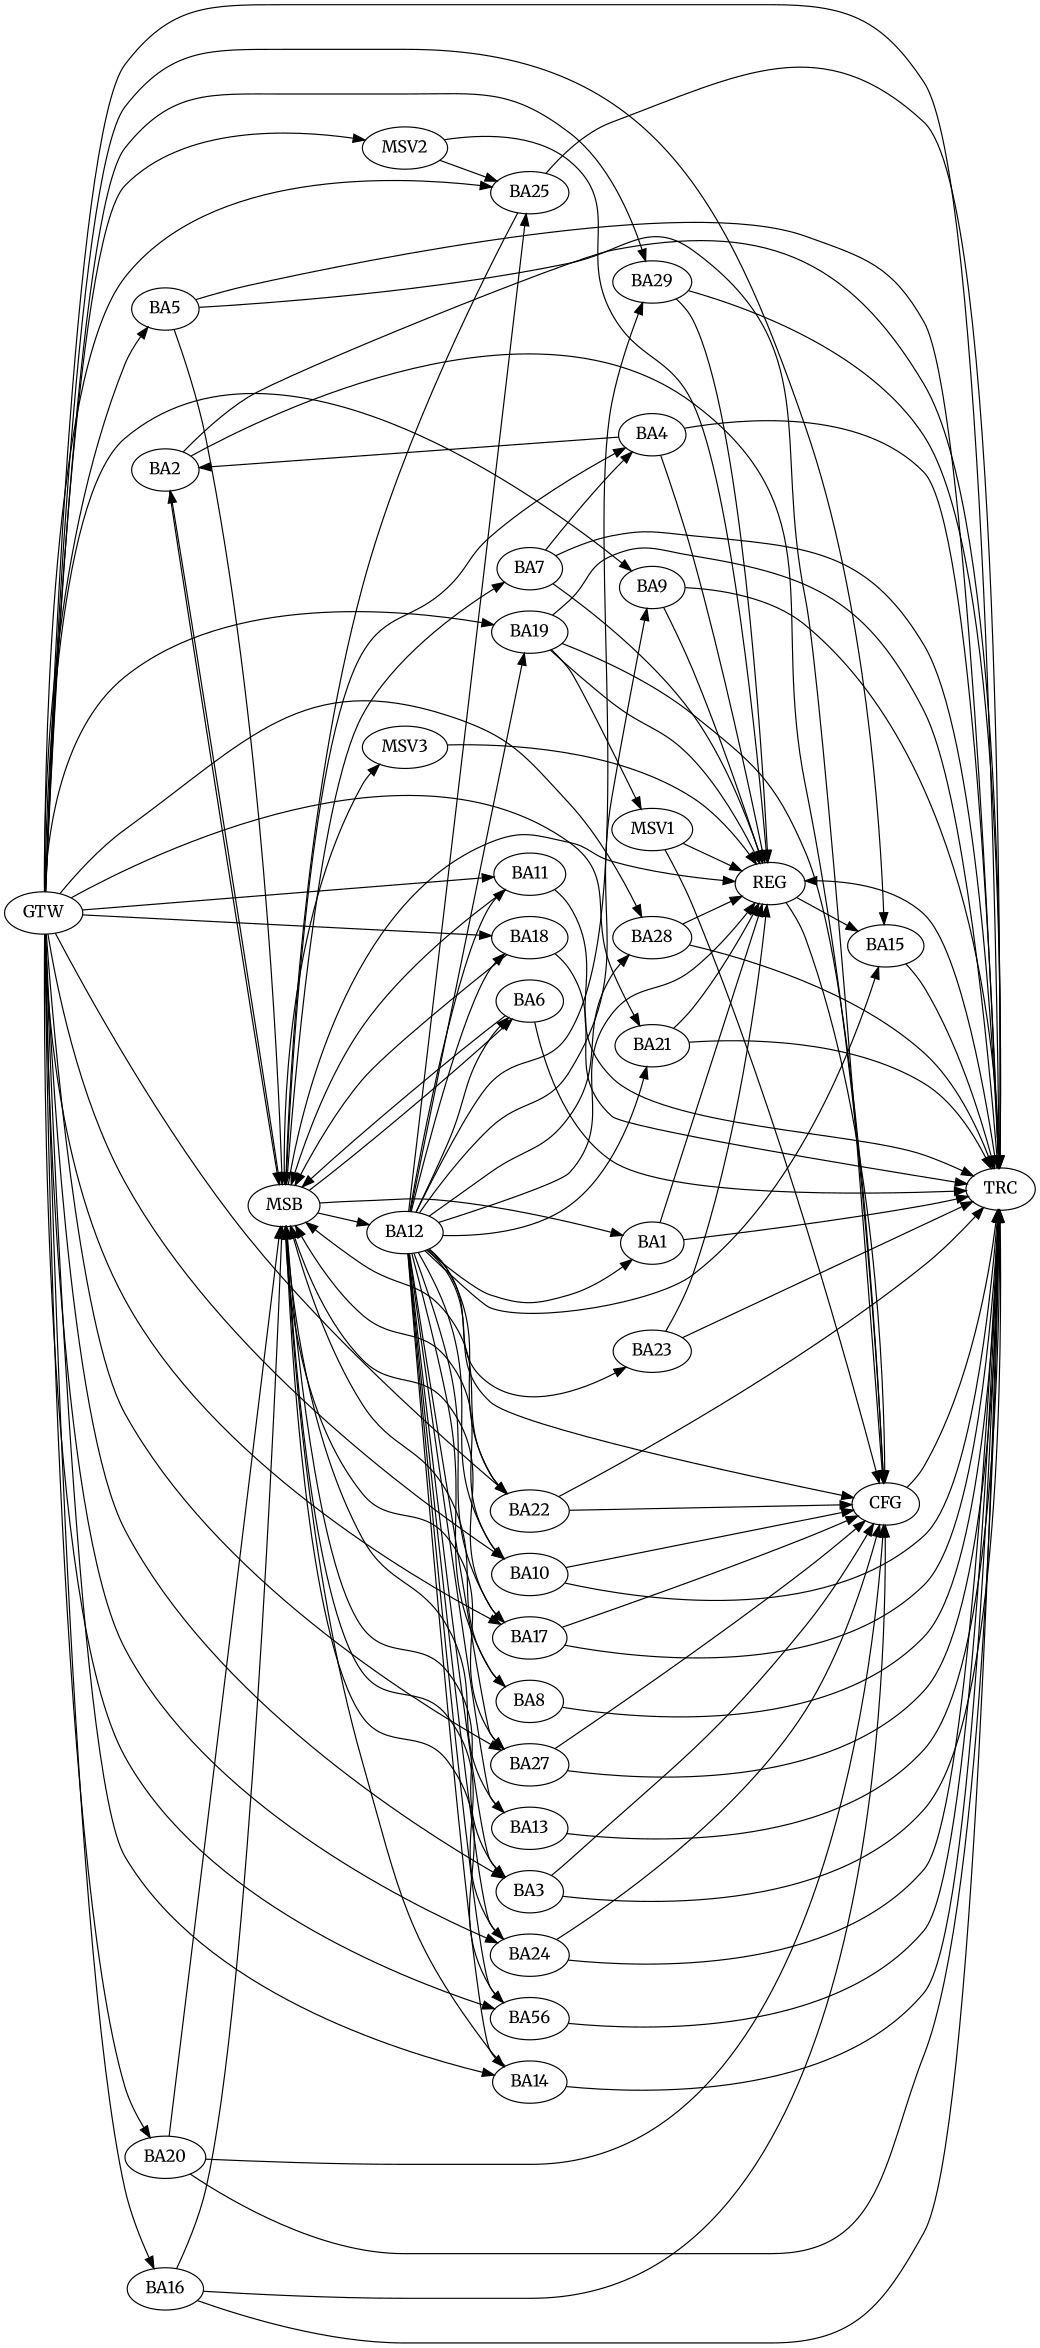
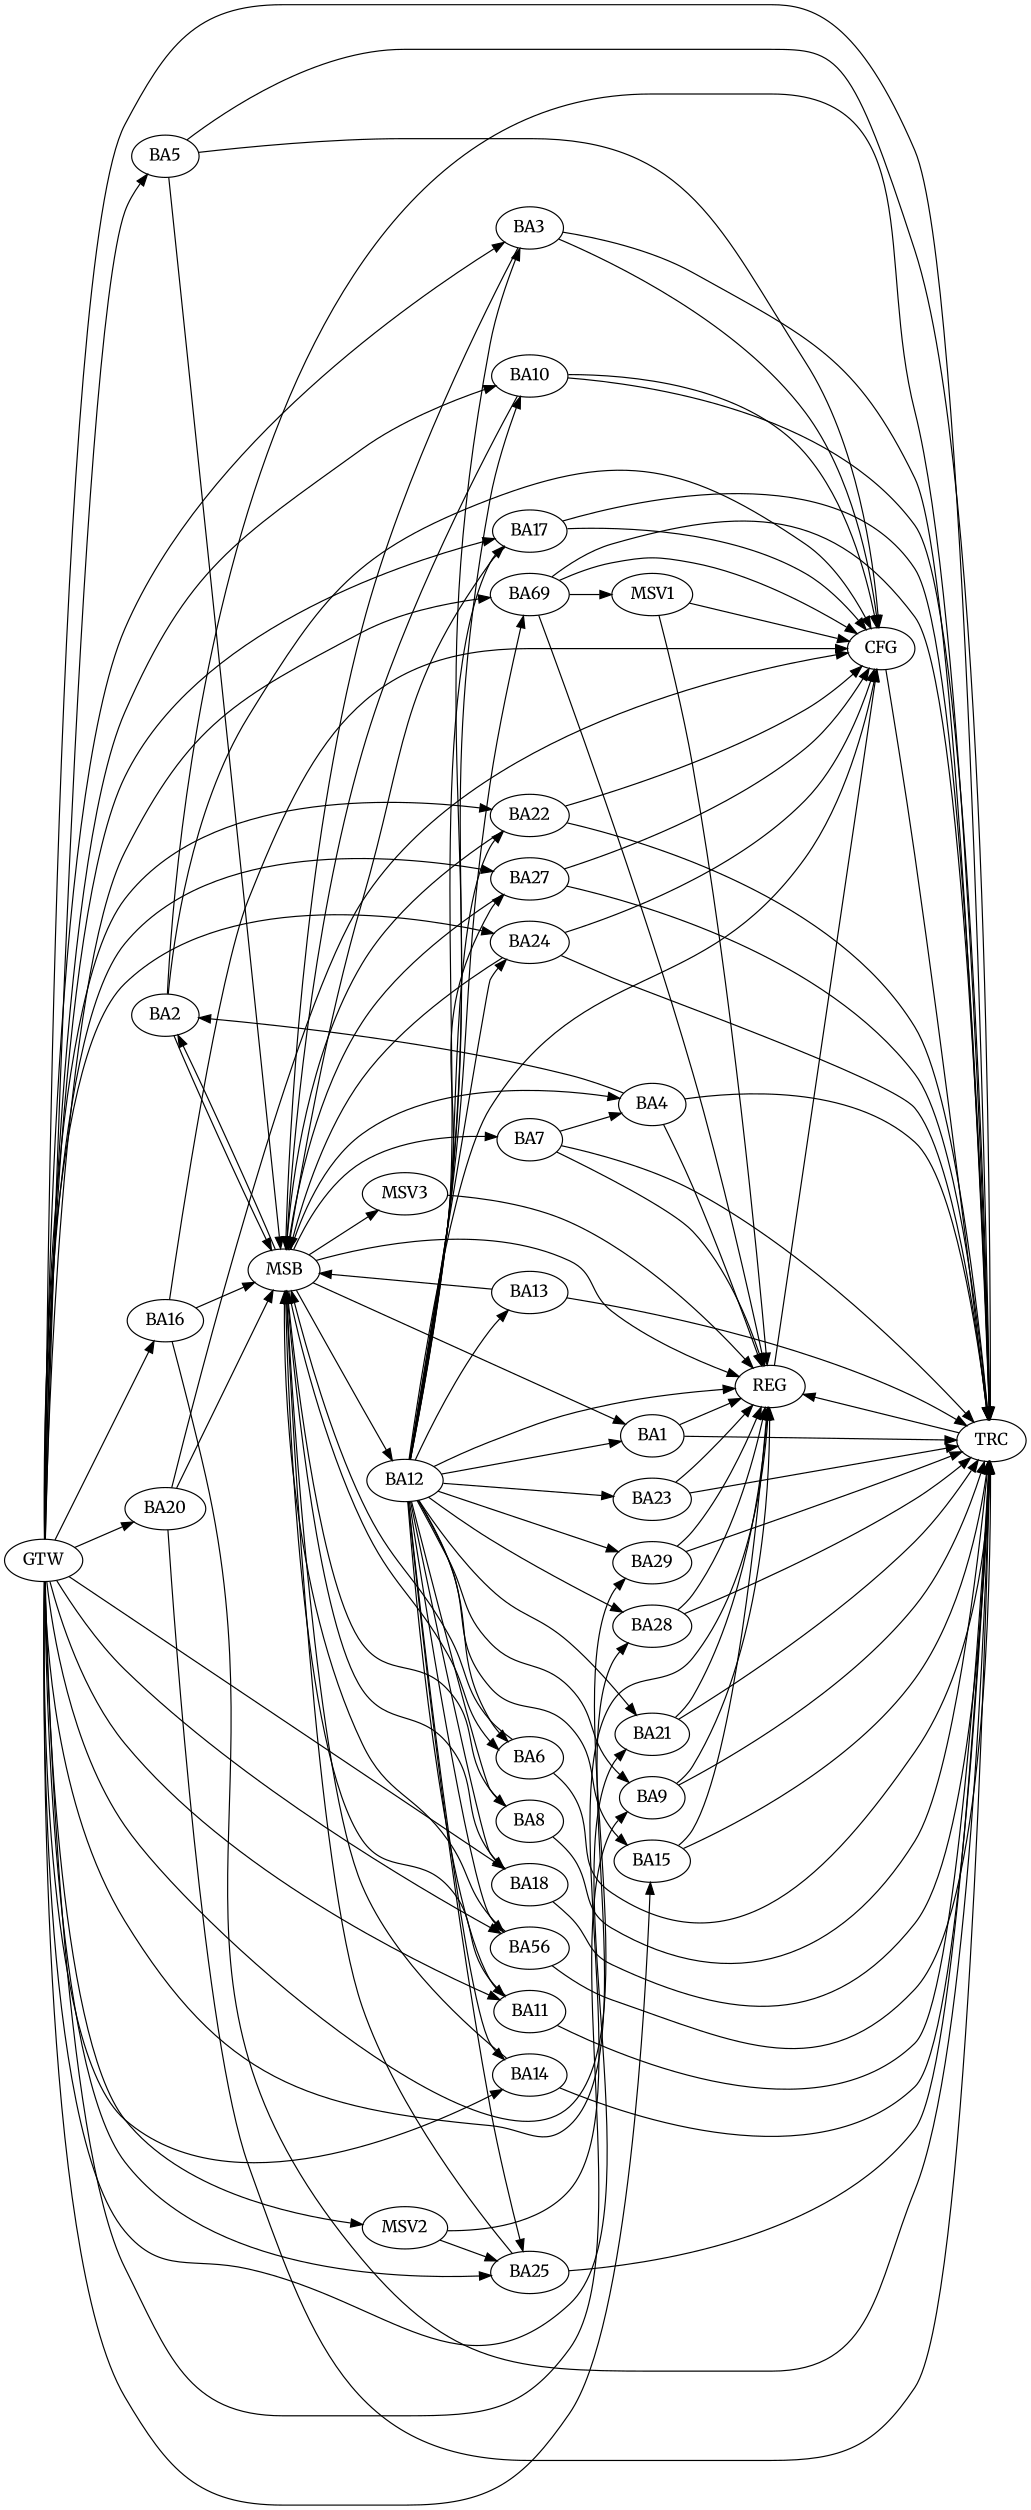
node "BA19": label "BA19" -> "BA69"
edge "REG" -> "BA15": reversed
